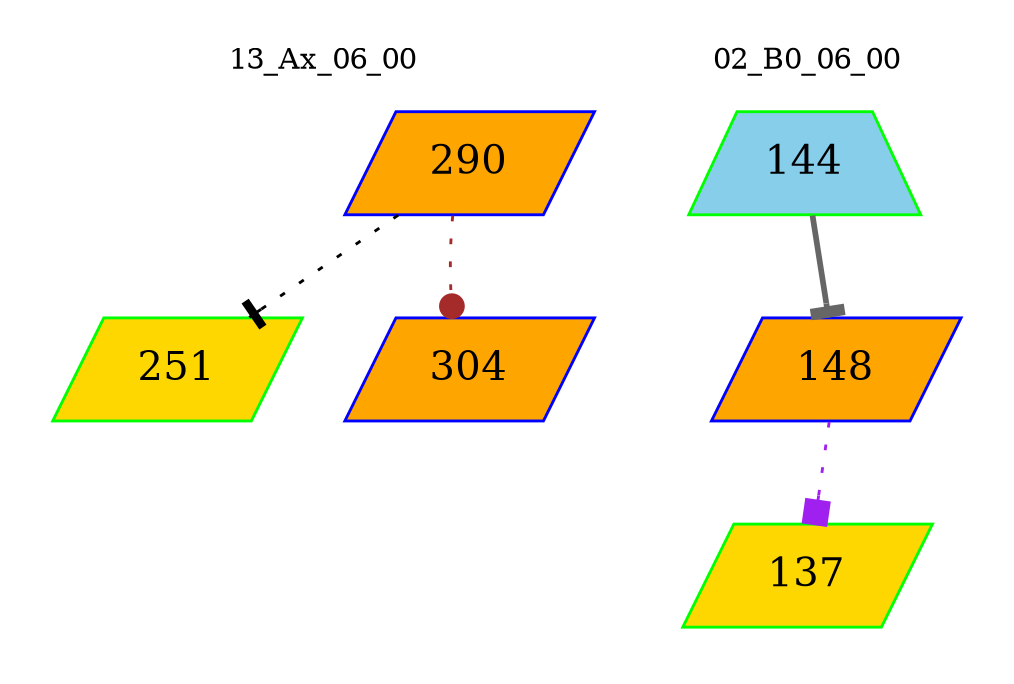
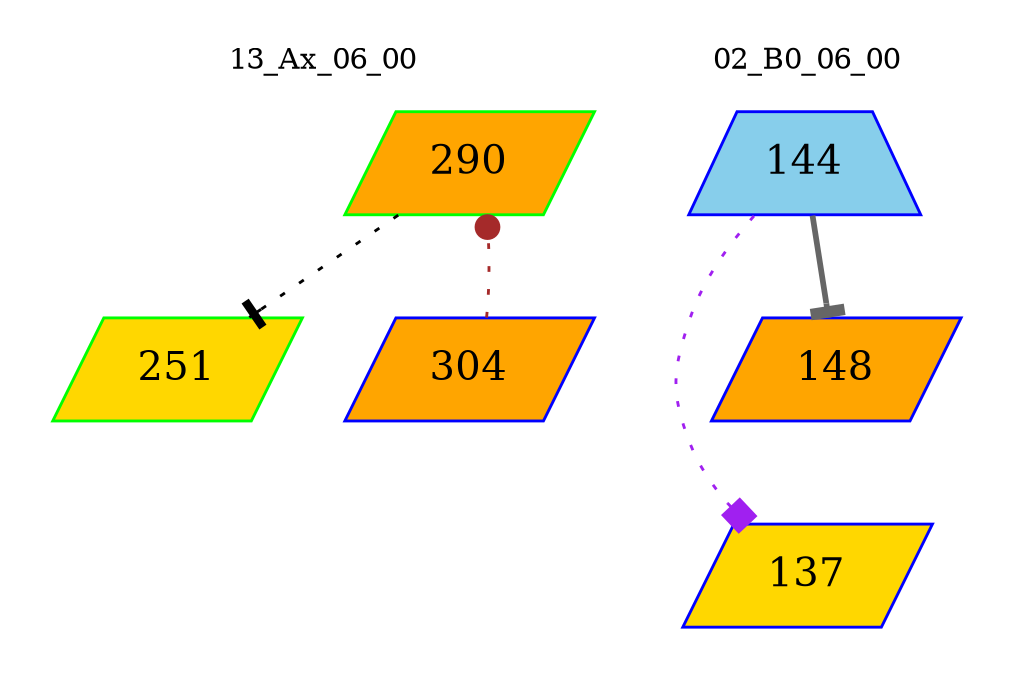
node "290": color blue -> green
node "144": color green -> blue
edge "290" -> "304": reversed
edge "148" -> "137": now "144" -> "137"
node "137": color green -> blue
